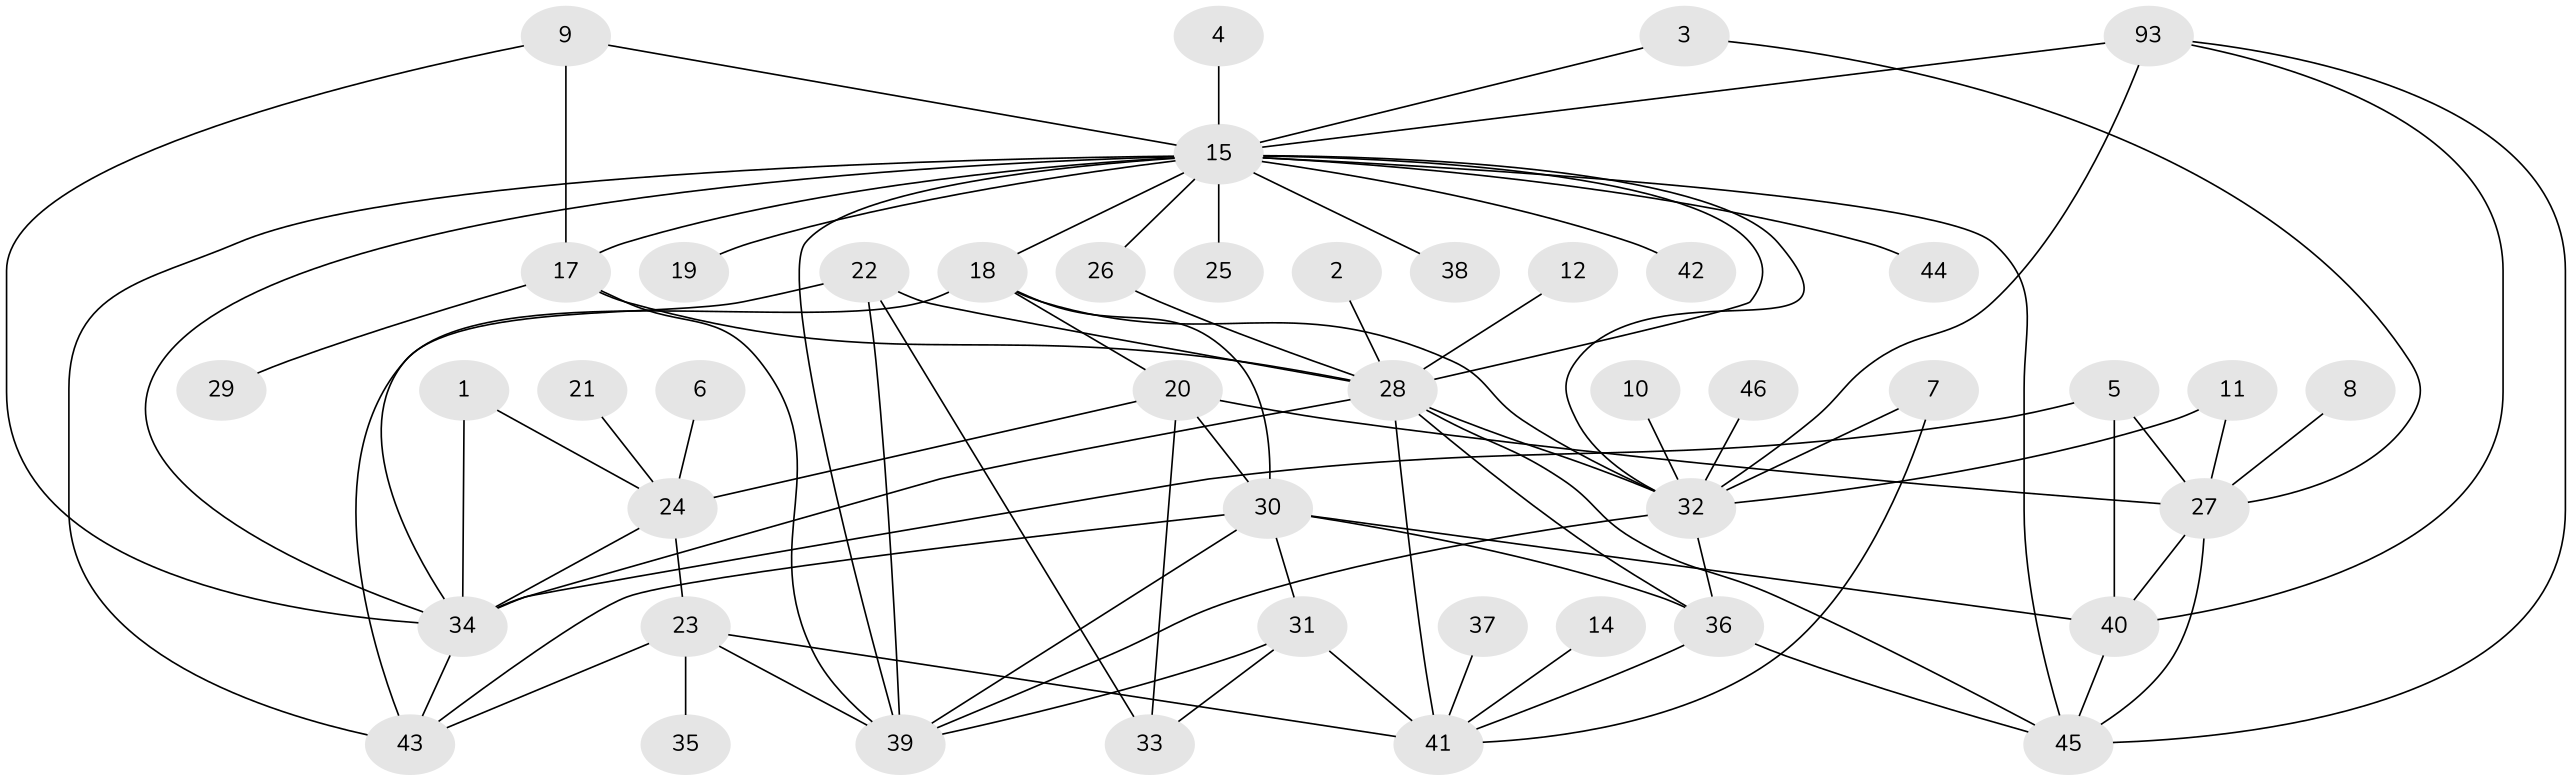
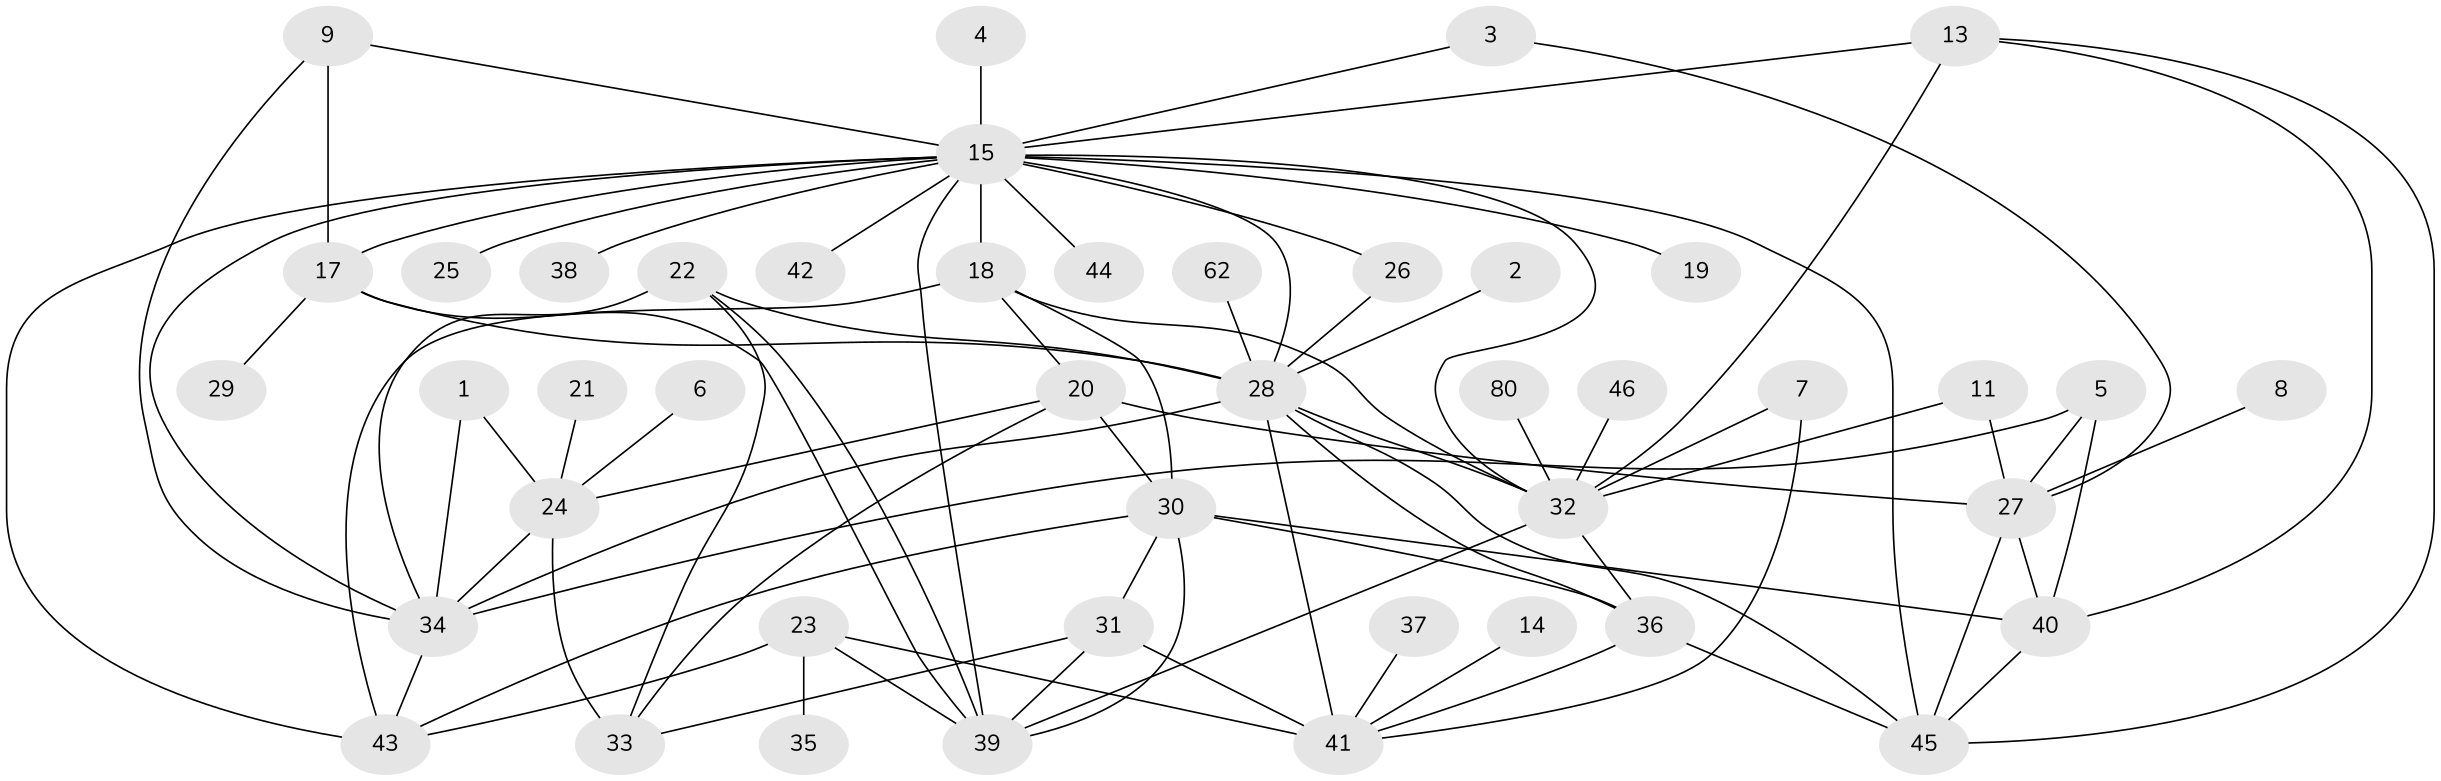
node "93": label "93" -> "13"
node "12": label "12" -> "62"
node "10": label "10" -> "80"
edge "24" -- "23": now "24" -- "33"
